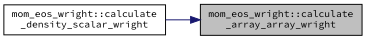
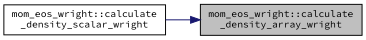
node "mom_eos_wright::calculate _array_array_wright": label "mom_eos_wright::calculate _array_array_wright" -> "mom_eos_wright::calculate _density_array_wright"
